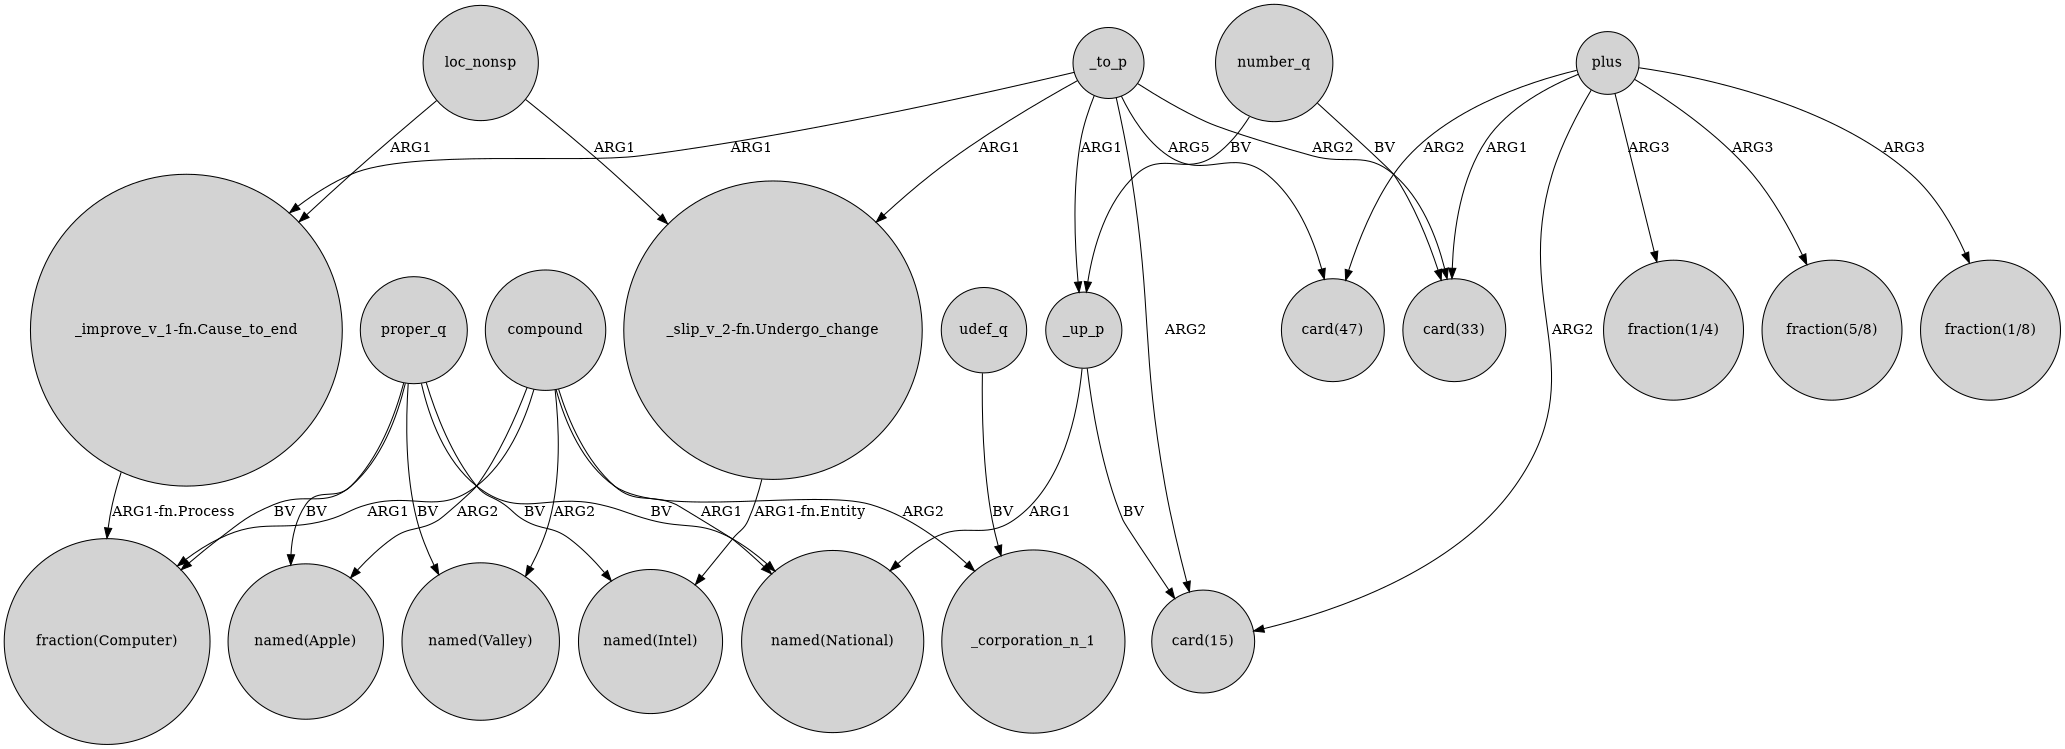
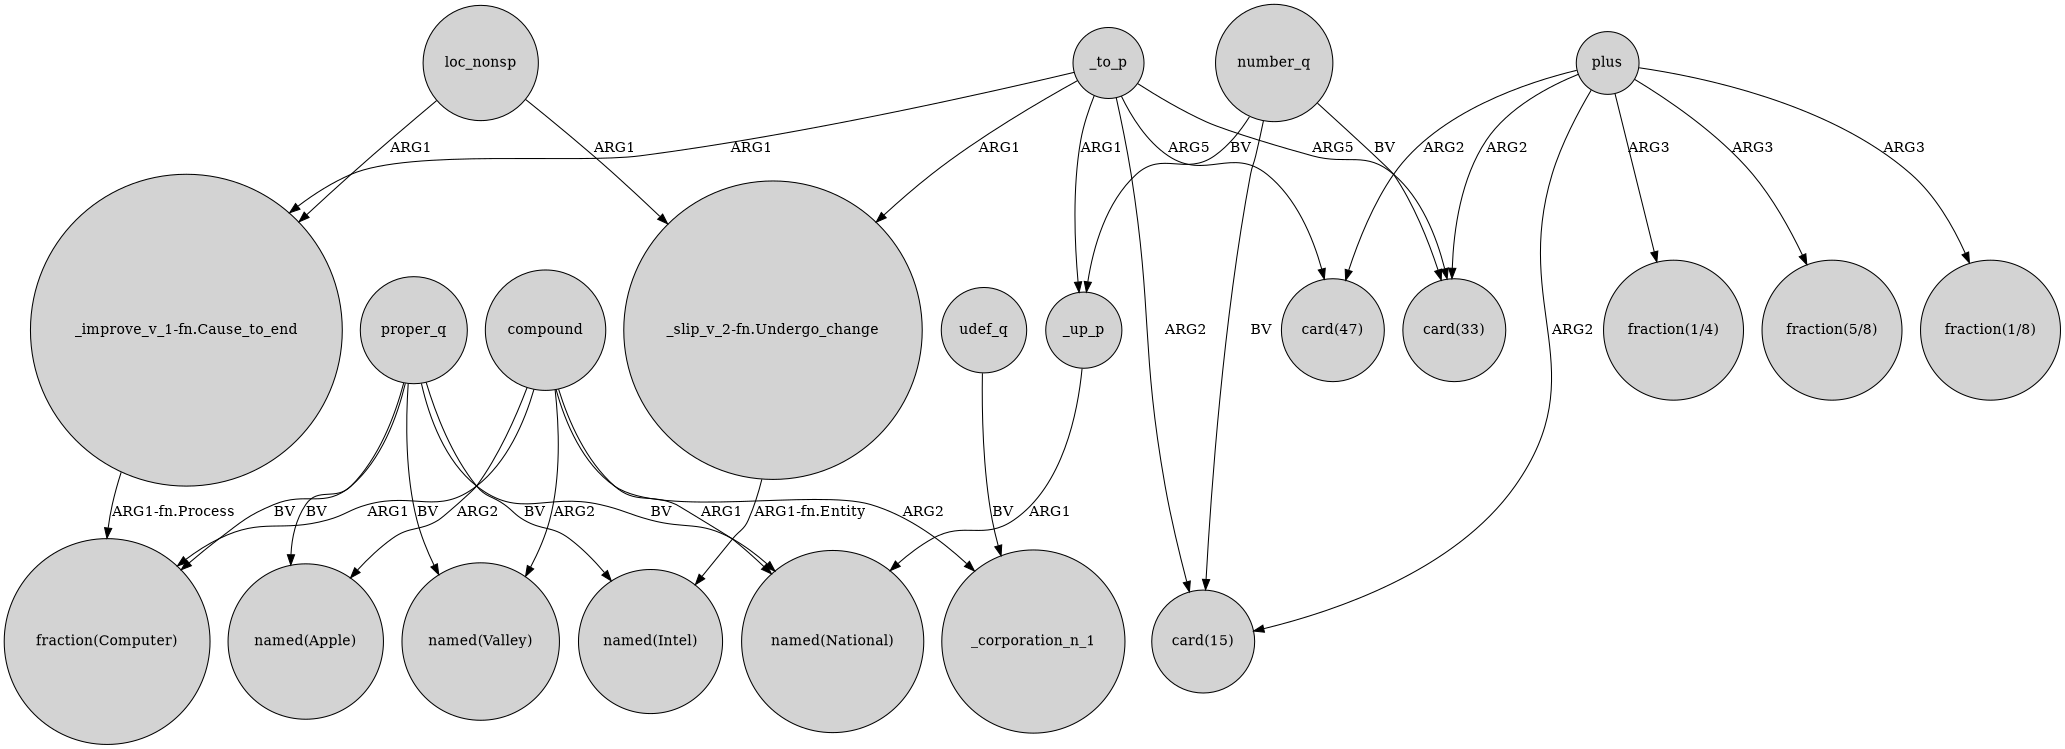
edge "_to_p" -> "card(33)": label "ARG2" -> "ARG5"
edge "plus" -> "card(33)": label "ARG1" -> "ARG2"
edge "_up_p" -> "card(15)": now "number_q" -> "card(15)"
